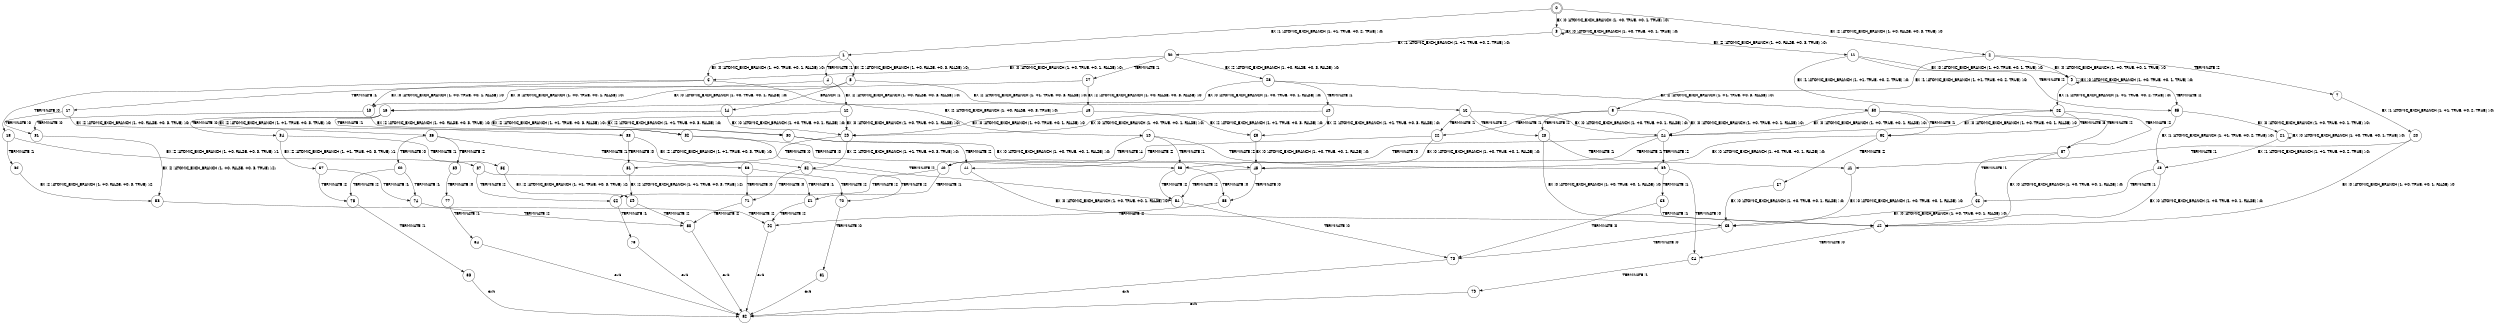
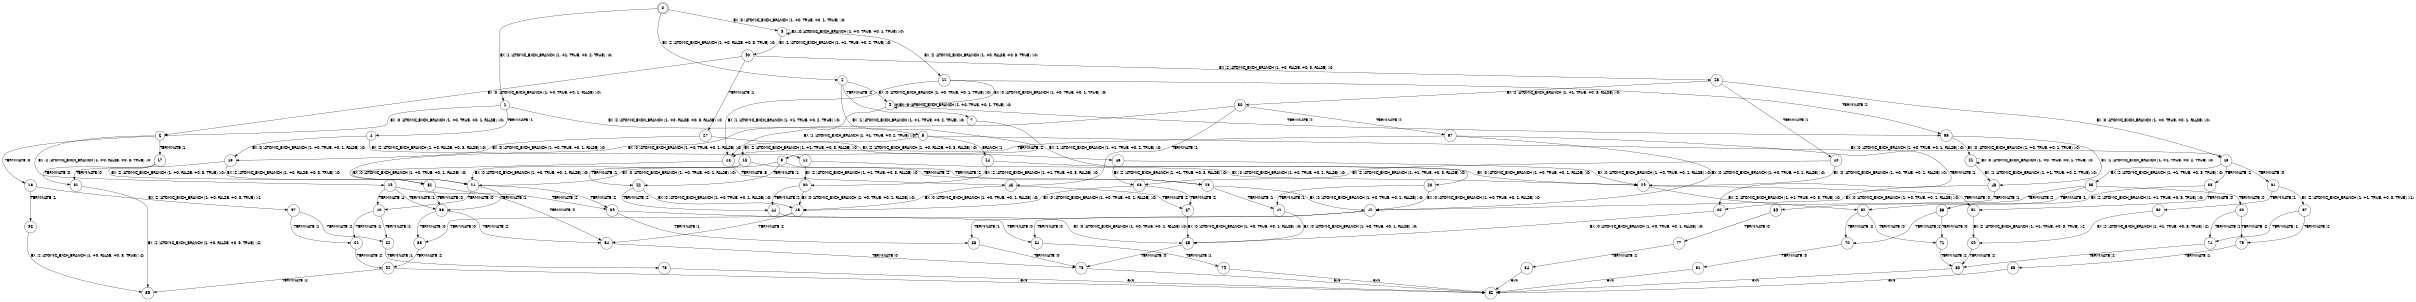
edge "26" -> "87": reversed
node "86": label "86" -> "46"
edge "68" -> "67": added, label "TERMINATE !2"
edge "53" -> "92": reversed
edge "63" -> "42": reversed
